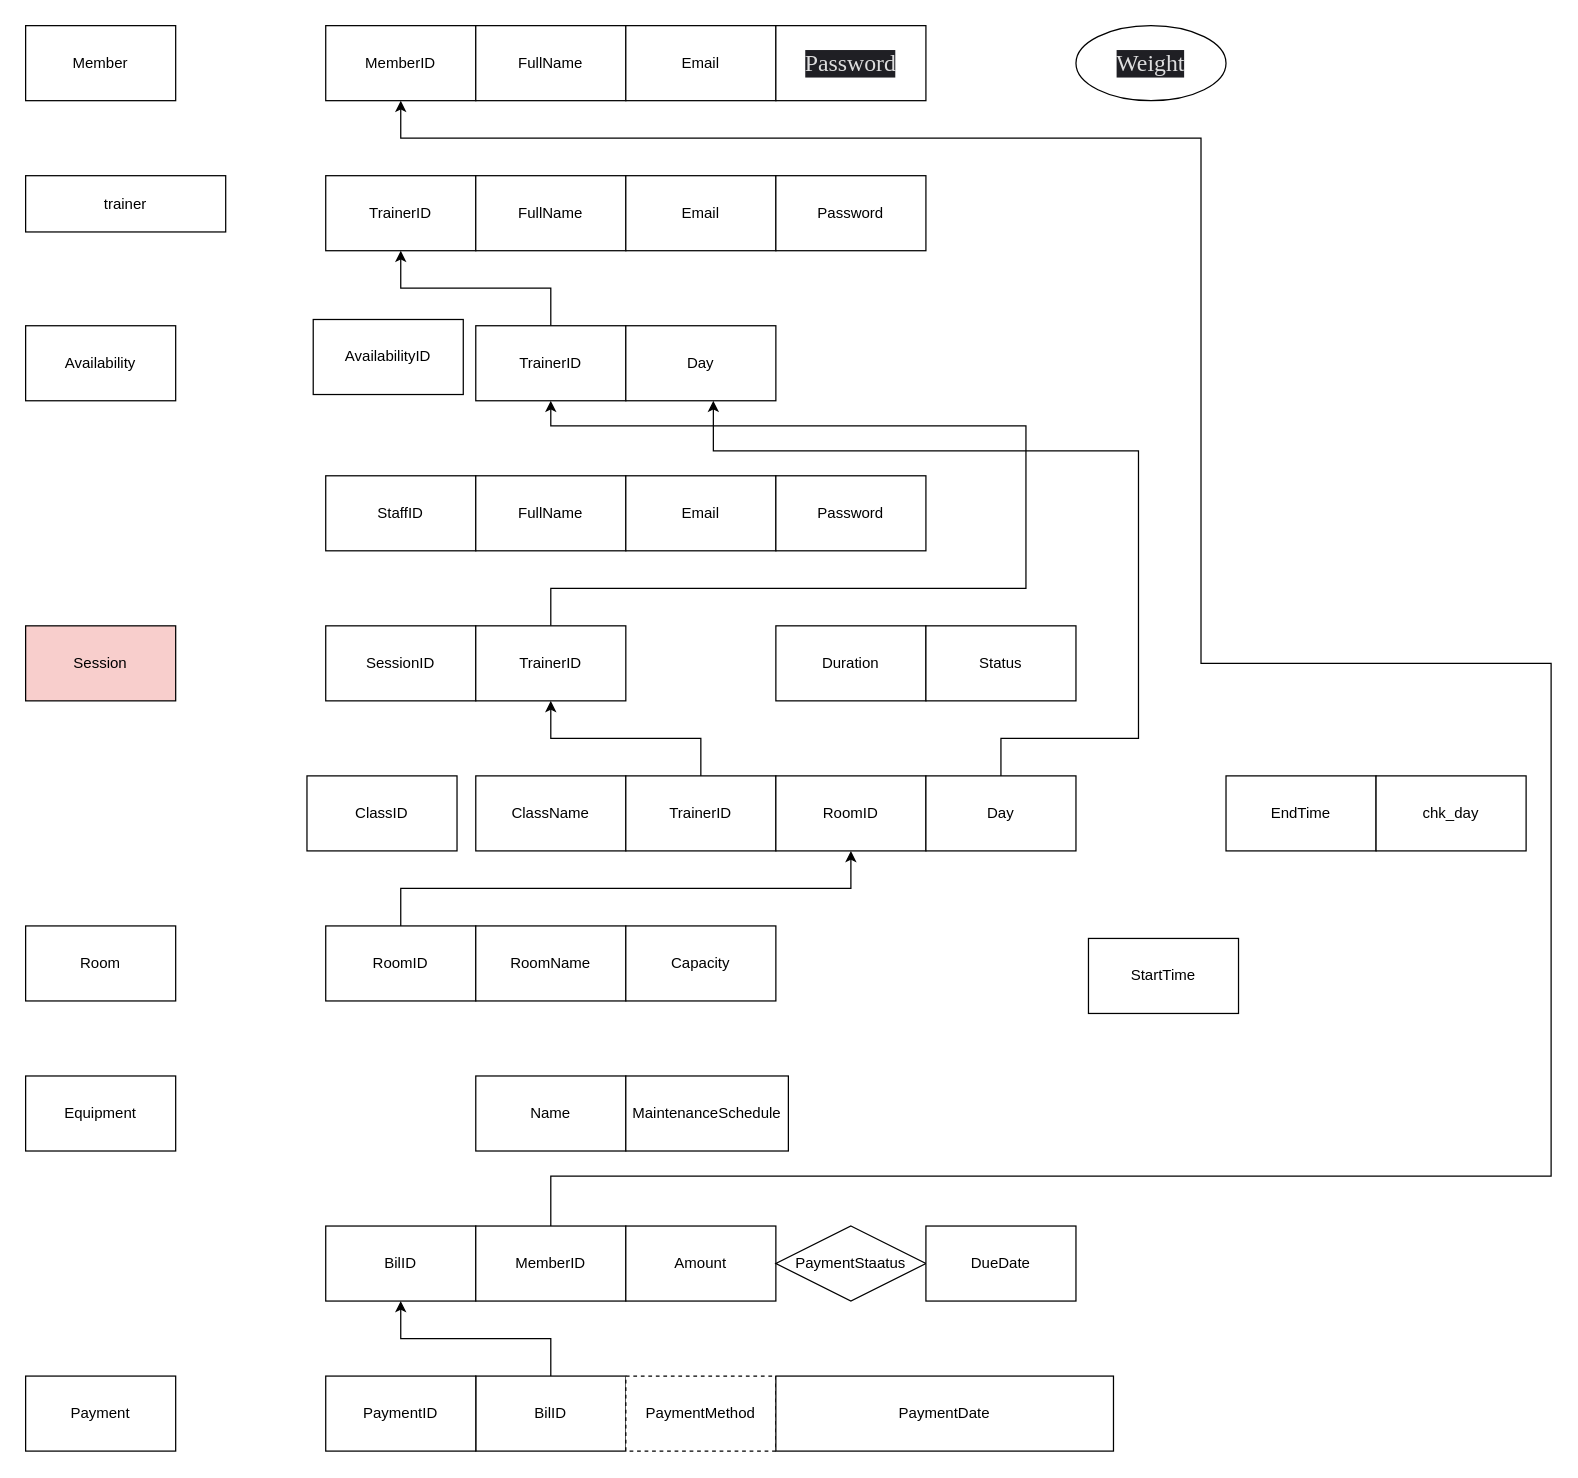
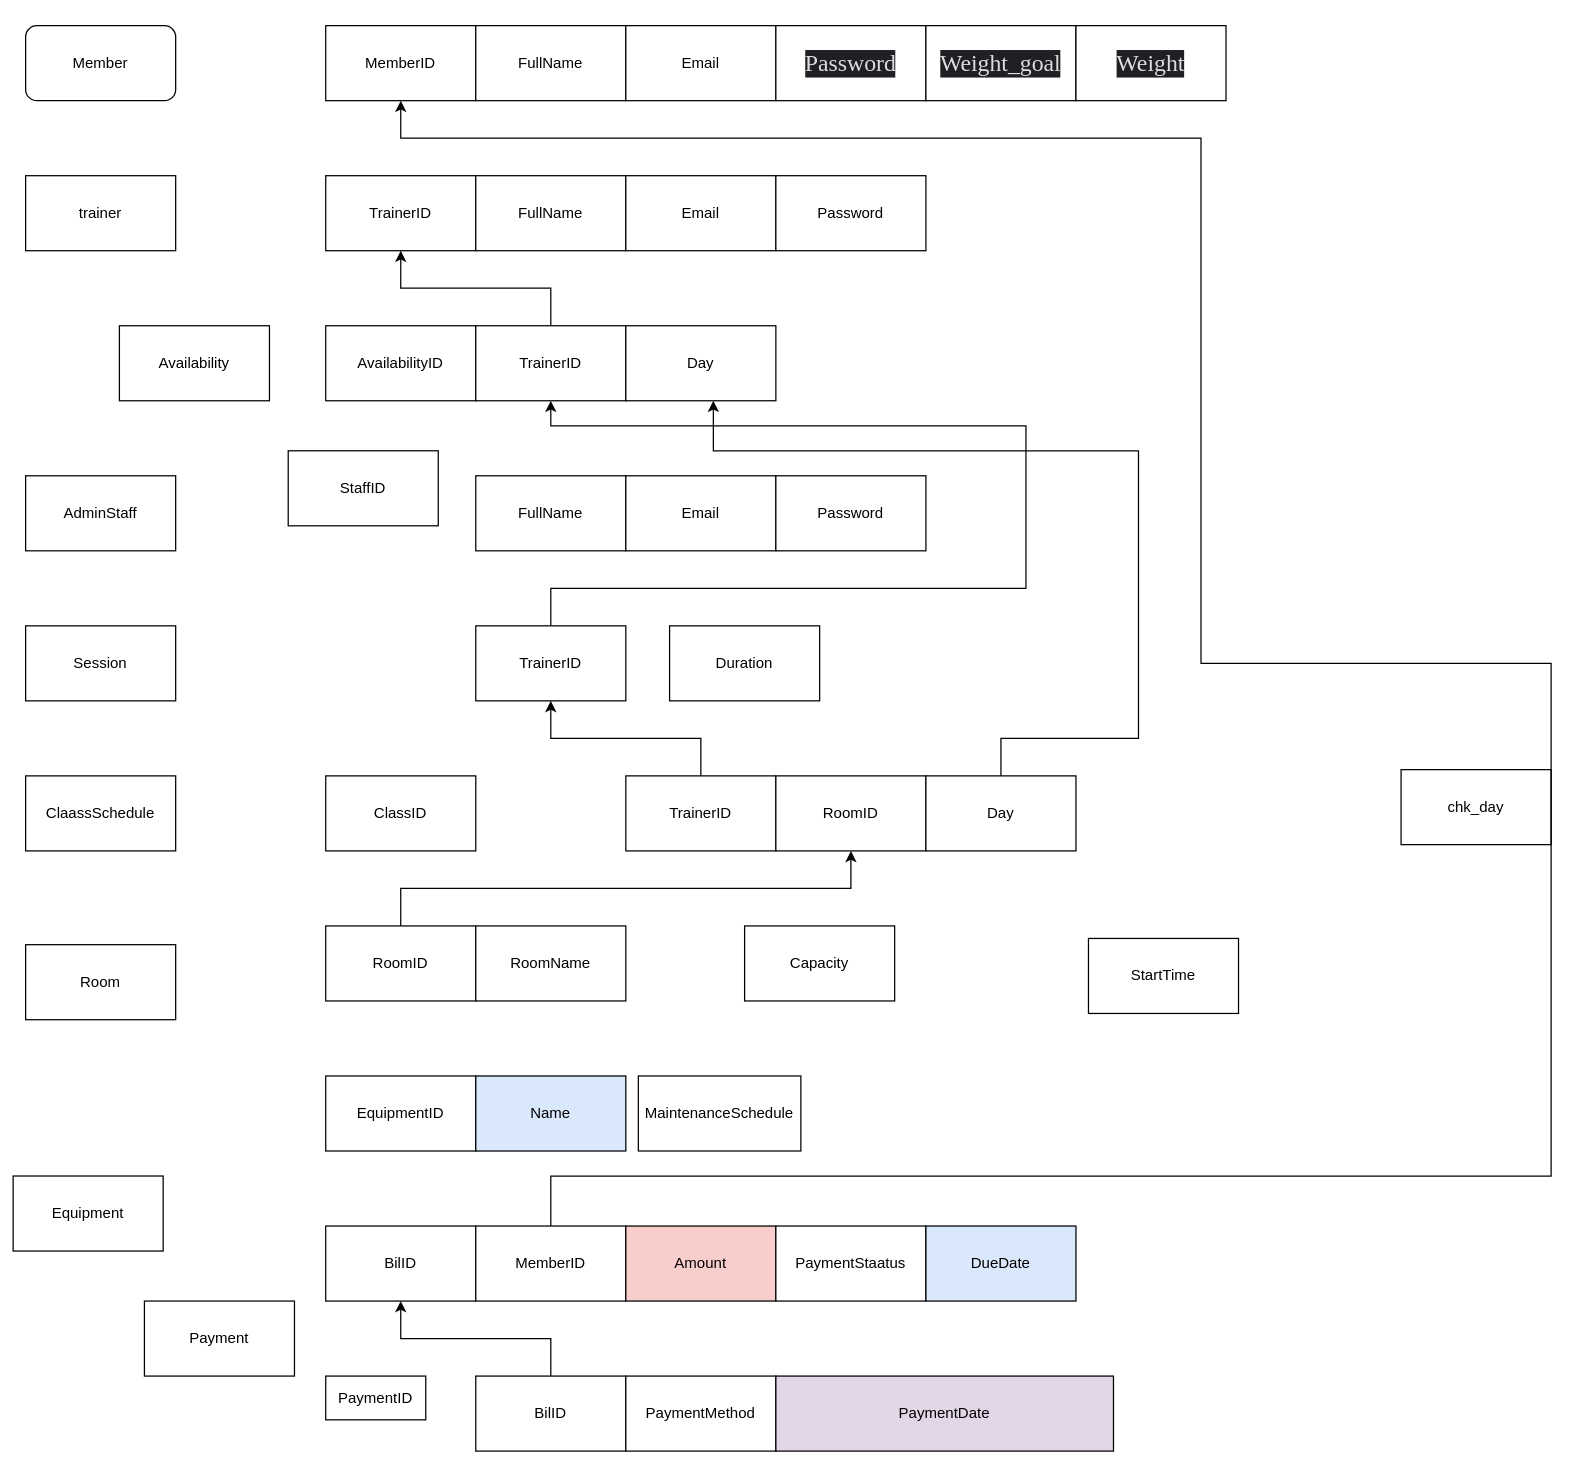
node "Member": shape rectangle -> rounded rectangle
node "Weight_goal": added
node "Weight": shape ellipse -> rectangle
node "trainer": size 200x56 -> 150x75
node "AvailabilityID": moved (388, 357) -> (401, 363)
node "Availability": moved (101, 363) -> (194, 363)
node "AdminStaff": added
node "StaffID": moved (401, 513) -> (363, 488)
node "Session": fillcolor #f8cecc -> #ffffff
node "SessionID": removed
node "Duration": moved (851, 663) -> (744, 663)
node "Status": removed
node "ClaassSchedule": added
node "ClassID": moved (382, 813) -> (401, 813)
node "ClassName": removed
node "EndTime": removed
node "chk_day": moved (1451, 813) -> (1476, 807)
node "Room": moved (101, 963) -> (101, 982)
node "Capacity": moved (701, 963) -> (819, 963)
node "Equipment": moved (101, 1113) -> (88, 1213)
node "EquipmentID": added
node "Name": fillcolor #ffffff -> #dae8fc
node "MaintenanceSchedule": moved (707, 1113) -> (719, 1113)
node "Amount": fillcolor #ffffff -> #f8cecc
node "PaymentStaatus": shape diamond -> rectangle
node "DueDate": fillcolor #ffffff -> #dae8fc
node "Payment": moved (101, 1413) -> (219, 1338)
node "PaymentID": size 150x75 -> 100x44
node "PaymentMethod": style dashed -> solid
node "PaymentDate": fillcolor #ffffff -> #e1d5e7
